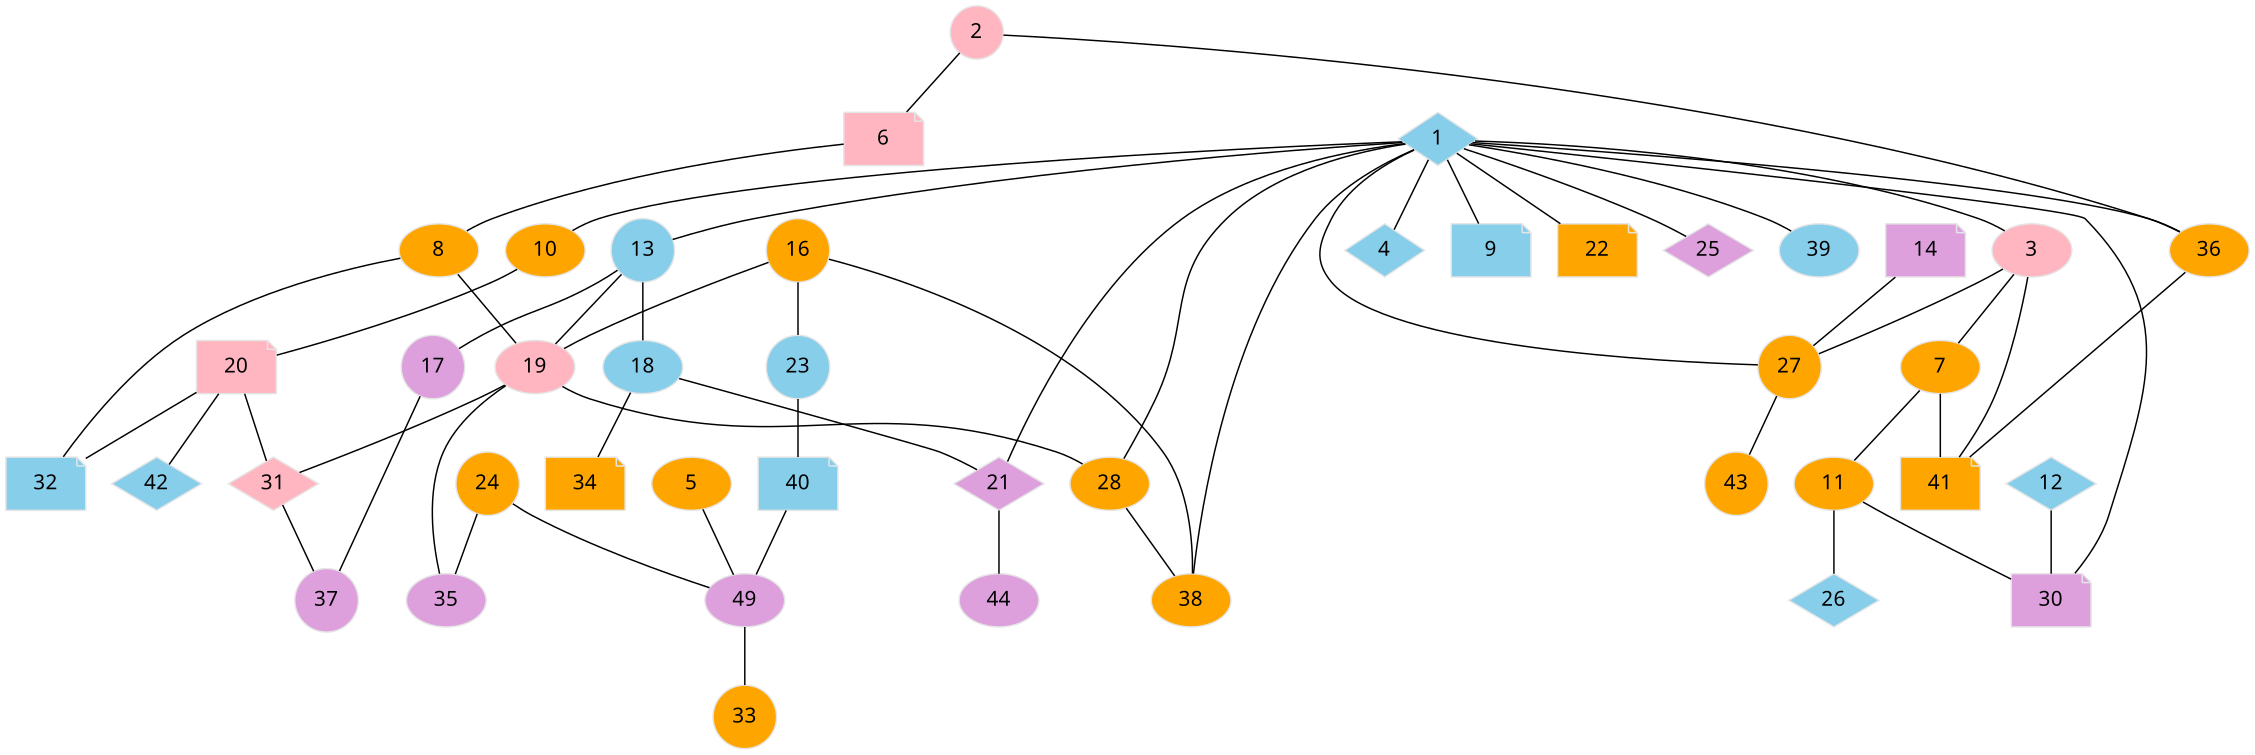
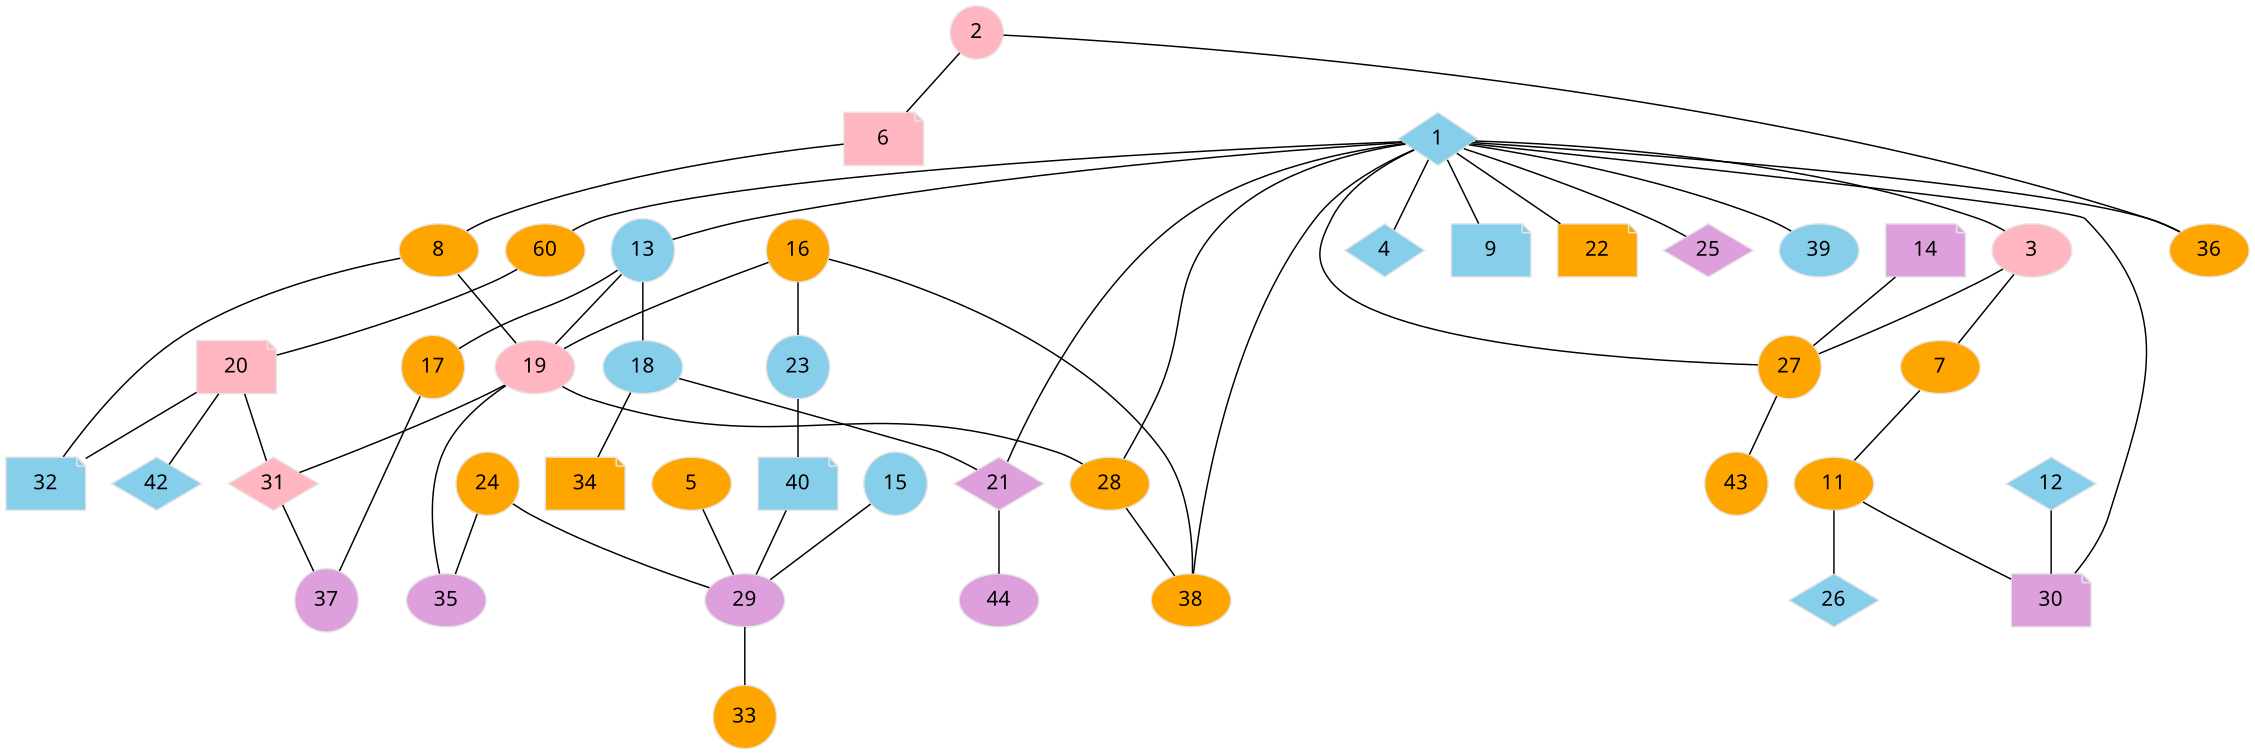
node "10": label "10" -> "60"
node "17": fillcolor plum -> orange
node "15": added
node "41": removed
node "49": label "49" -> "29"
